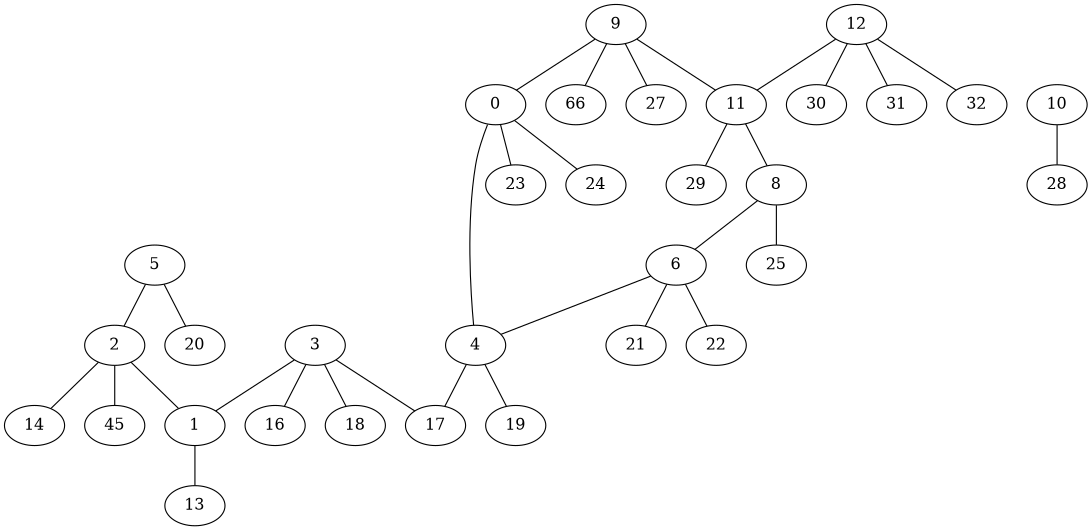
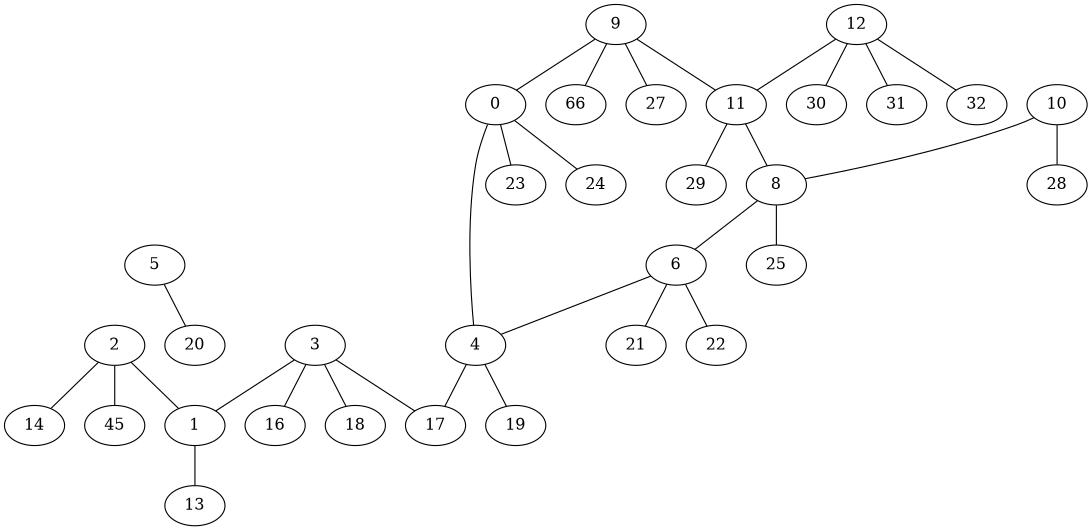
edge "10" -- "8": added
edge "5" -- "2": removed
